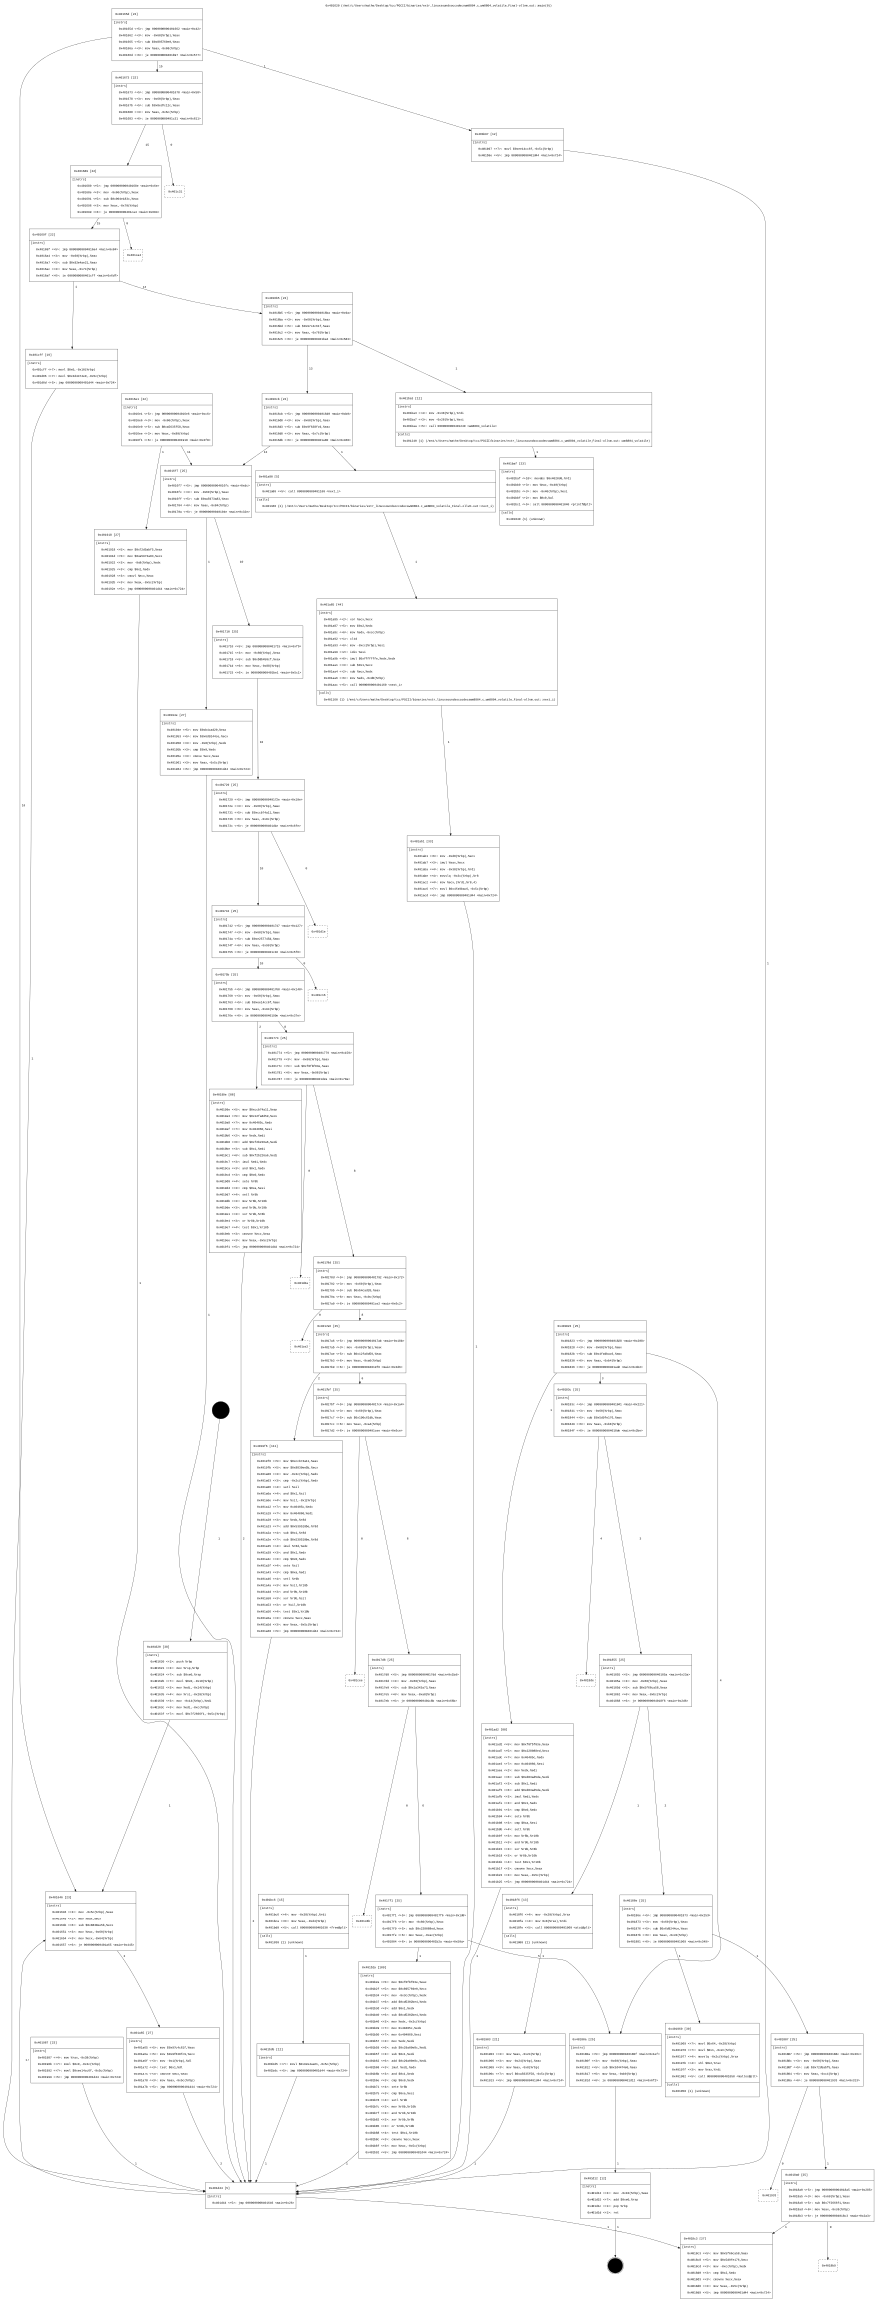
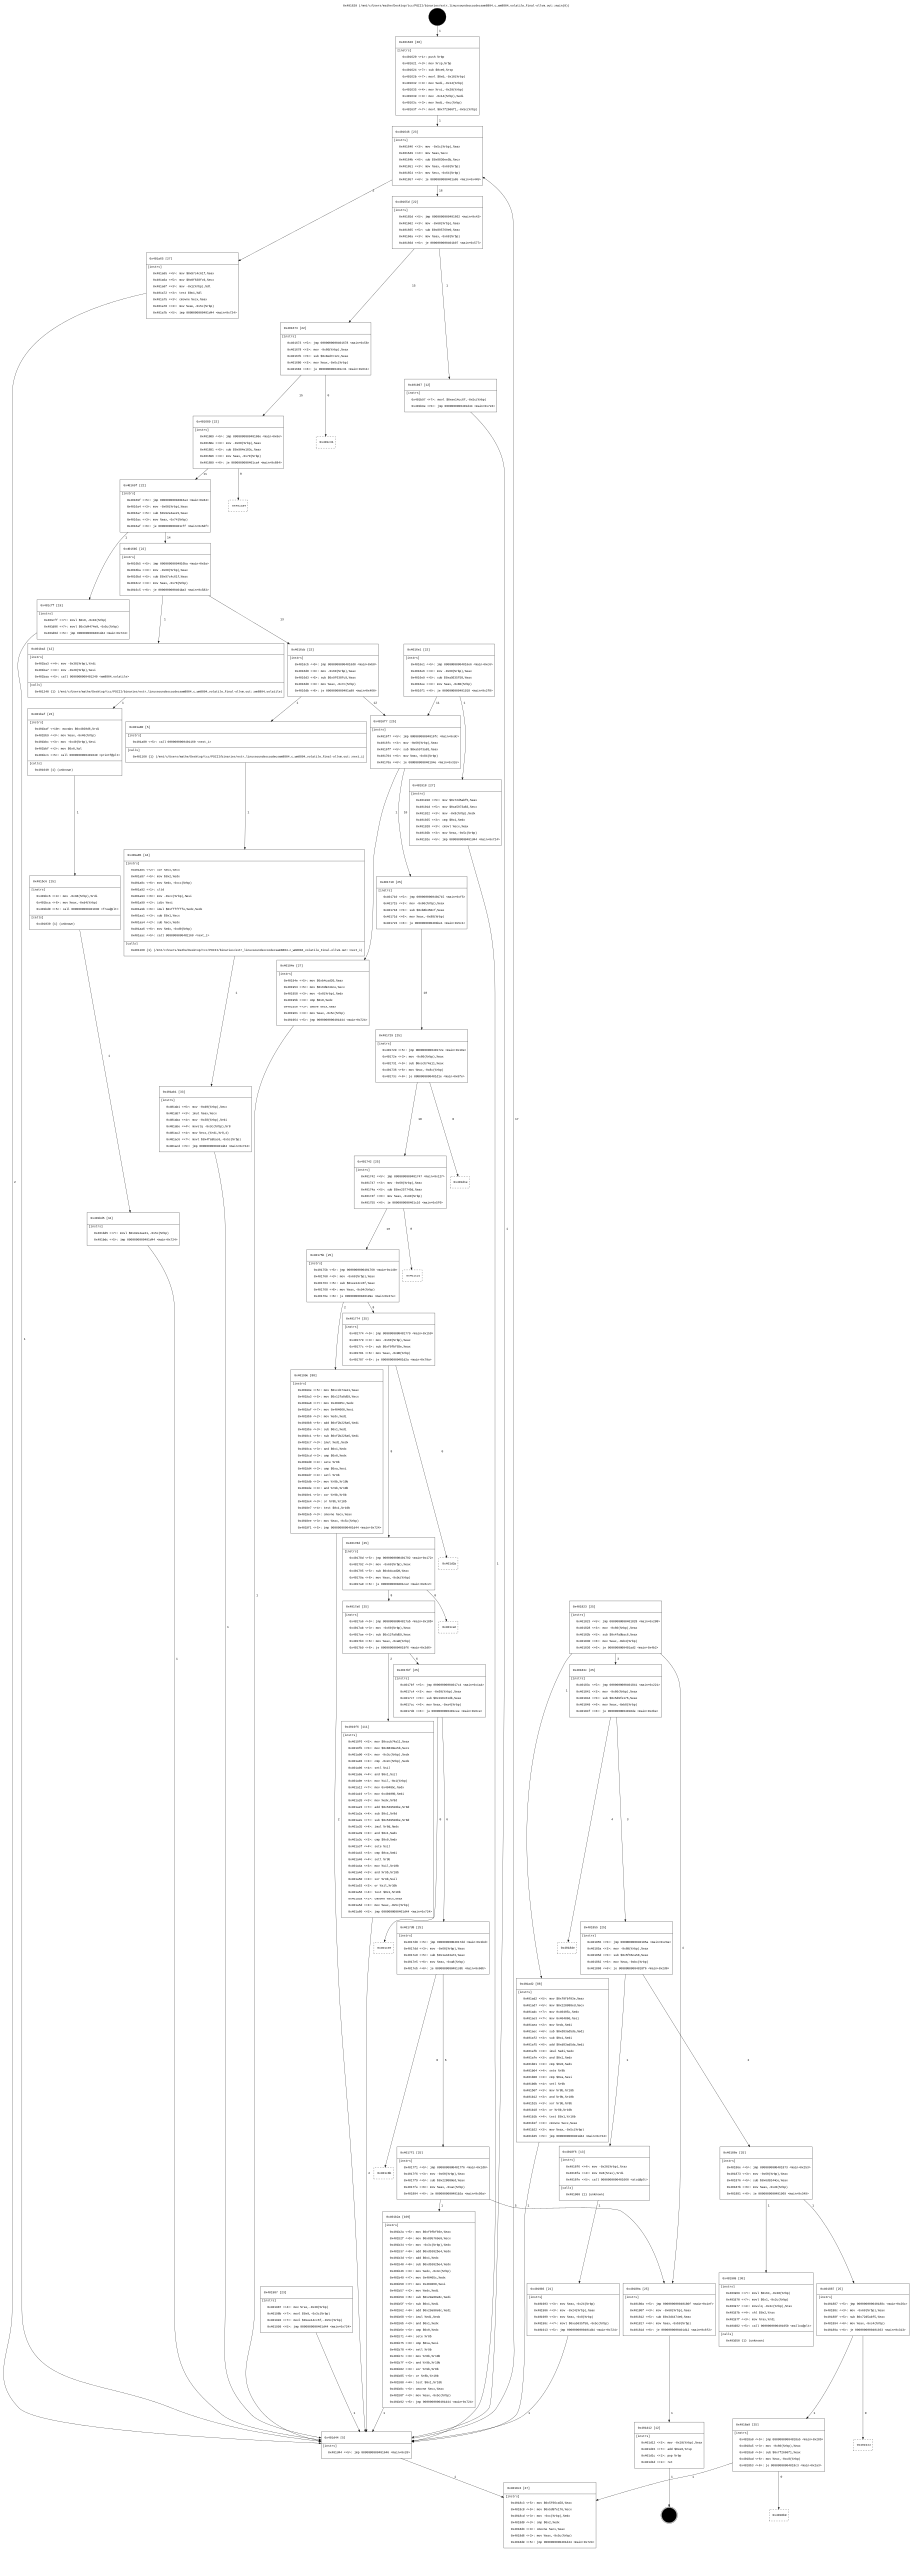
edge "0x401baf [23]" -> "0x401bc6 [15]": added, label "1"
edge "0x40165d [22]" -> "0x401646 [23]": reversed
